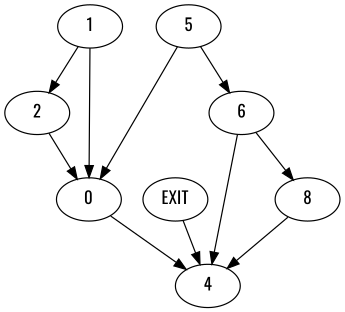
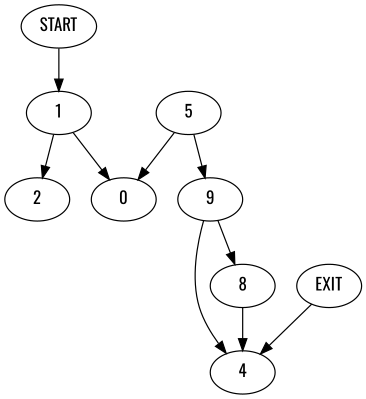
node "START": added
node "6": label "6" -> "9"
edge "2" -> "0": removed
edge "0" -> "4": removed
